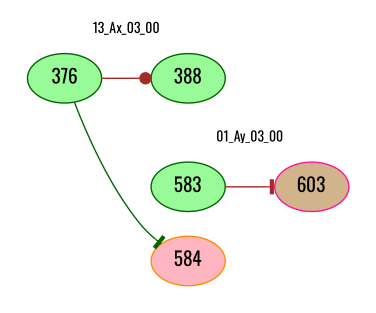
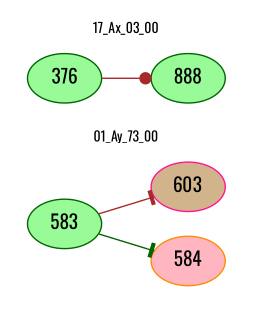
cluster "13_Ax_03_00": label "13_Ax_03_00" -> "17_Ax_03_00"
node "388": label "388" -> "888"
cluster "01_Ay_03_00": label "01_Ay_03_00" -> "01_Ay_73_00"
edge "376" -> "584": now "583" -> "584"
